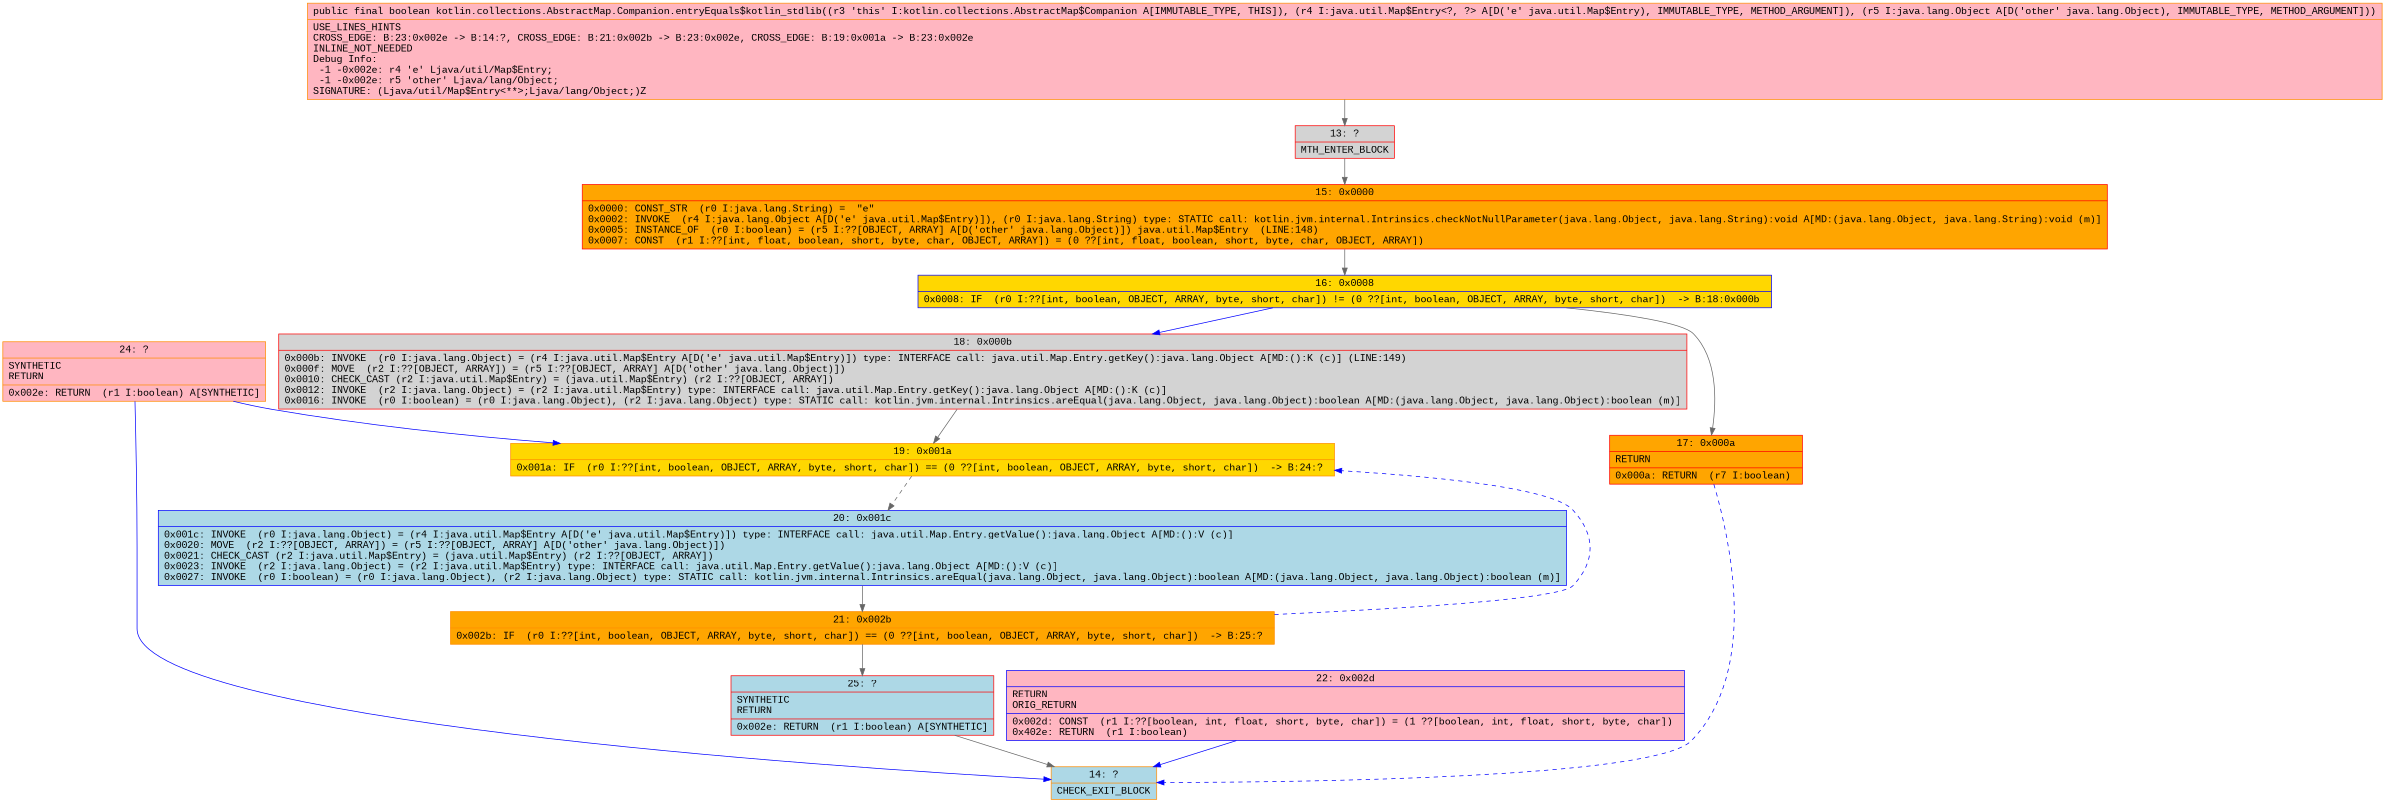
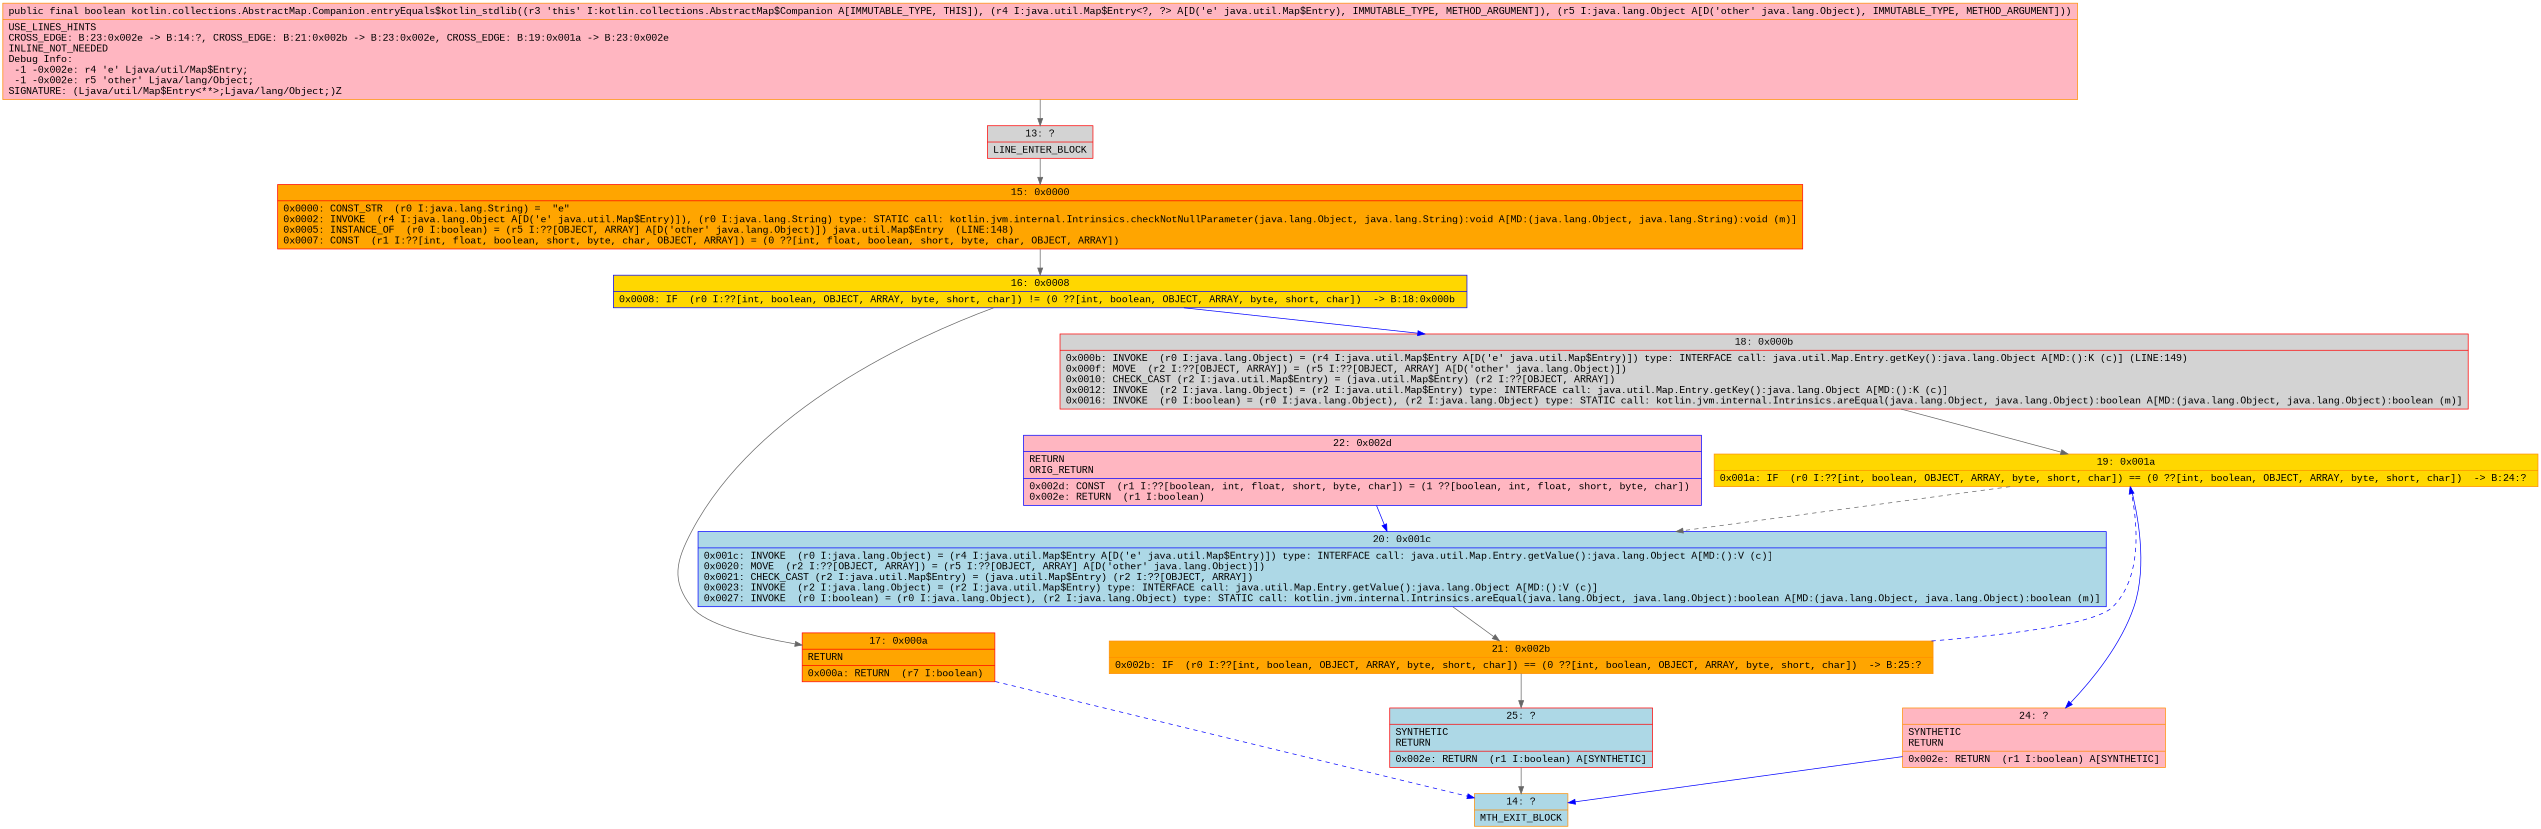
node "13: ?": text "MTH_ENTER_BLOCK" -> "LINE_ENTER_BLOCK"
edge "24: ?" -> "19: 0x001a": reversed
node "22: 0x002d": text "0x402e: RETURN  (r1 I:boolean)" -> "0x002e: RETURN  (r1 I:boolean)"
edge "22: 0x002d" -> "14: ?": now "22: 0x002d" -> "20: 0x001c"
node "14: ?": text "CHECK_EXIT_BLOCK" -> "MTH_EXIT_BLOCK"
